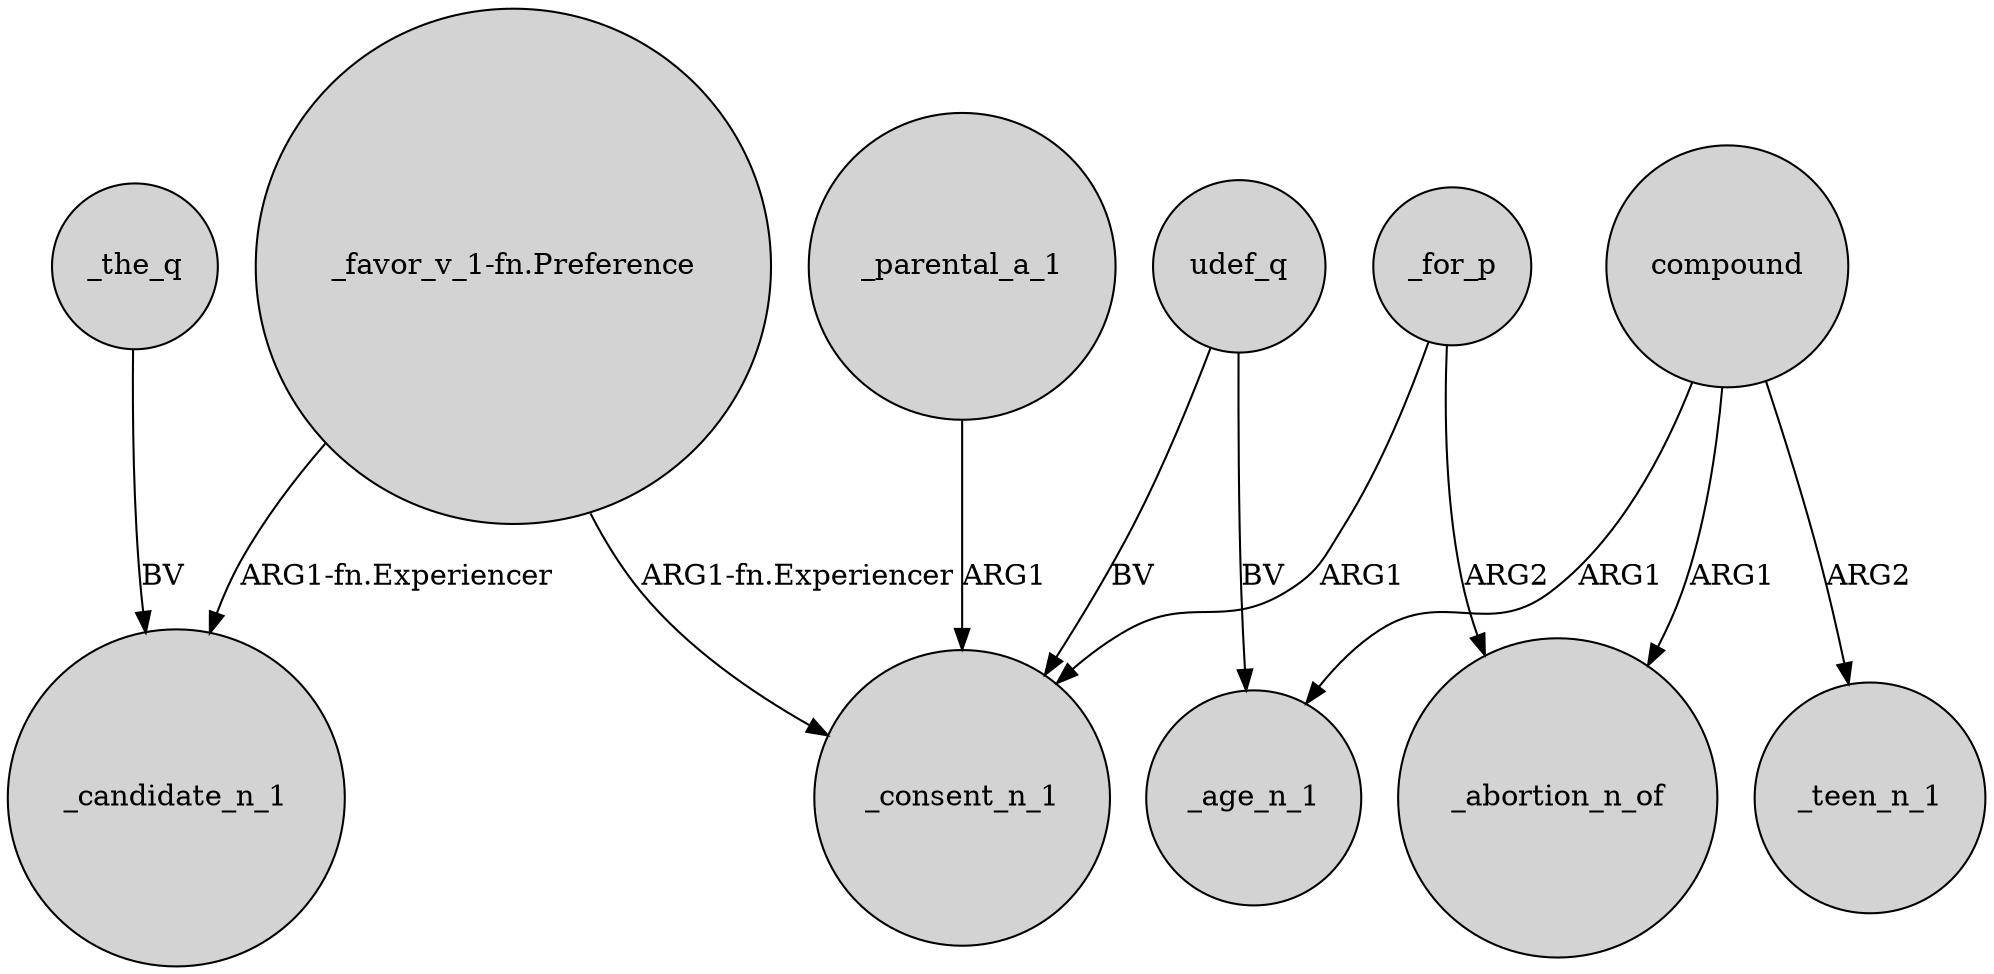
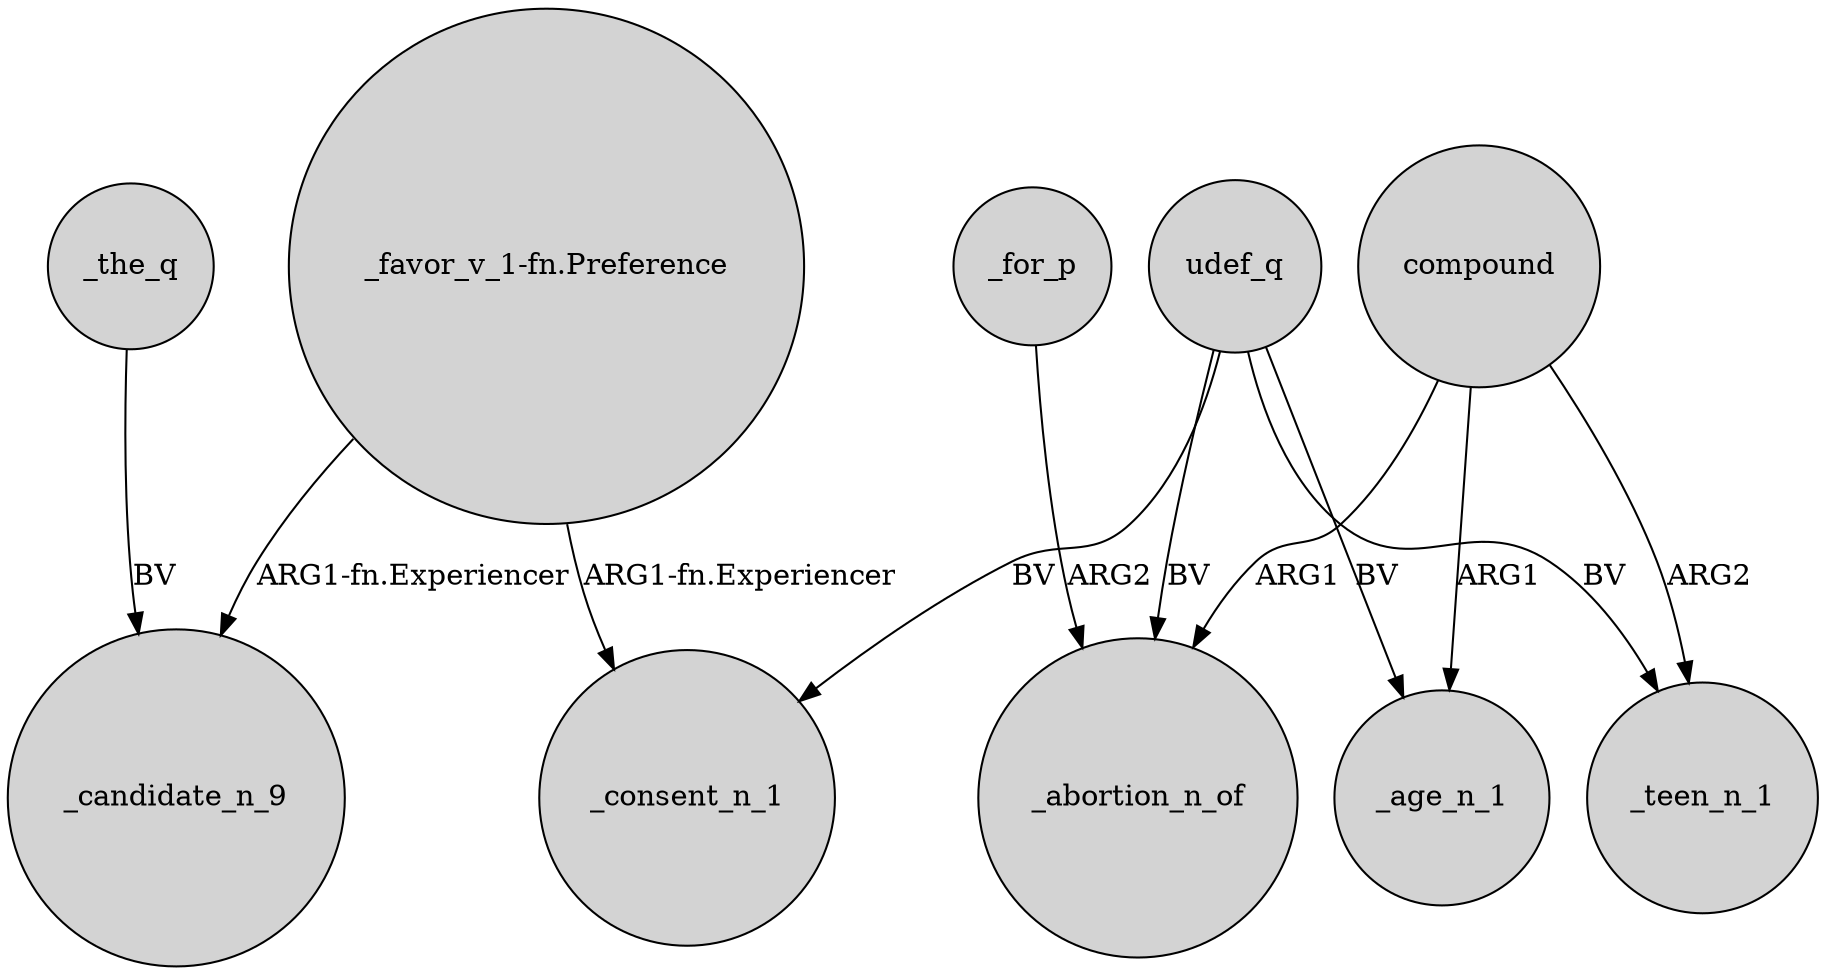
node "_parental_a_1": removed
edge "udef_q" -> "_abortion_n_of": added, label "BV"
edge "udef_q" -> "_teen_n_1": added, label "BV"
edge "_for_p" -> "_consent_n_1": removed, label "ARG1"
node "_candidate_n_1": label "_candidate_n_1" -> "_candidate_n_9"
